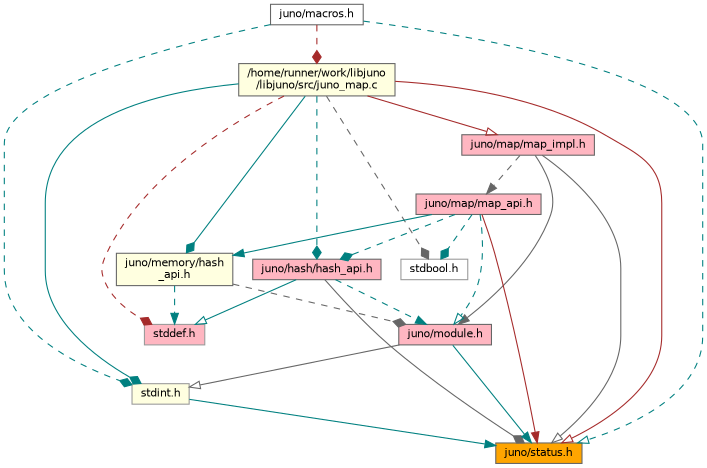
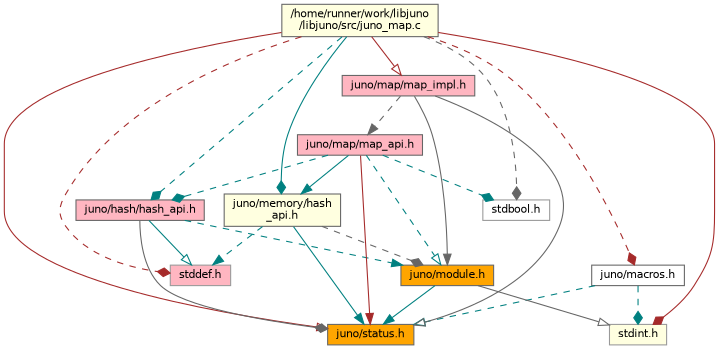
edge "juno/macros.h" -> "/home/runner/work/libjuno /libjuno/src/juno_map.c": reversed
edge "/home/runner/work/libjuno /libjuno/src/juno_map.c" -> "stdint.h": color teal -> brown
node "juno/module.h": fillcolor lightpink -> orange
edge "stdint.h" -> "juno/status.h": now "juno/memory/hash _api.h" -> "juno/status.h"
